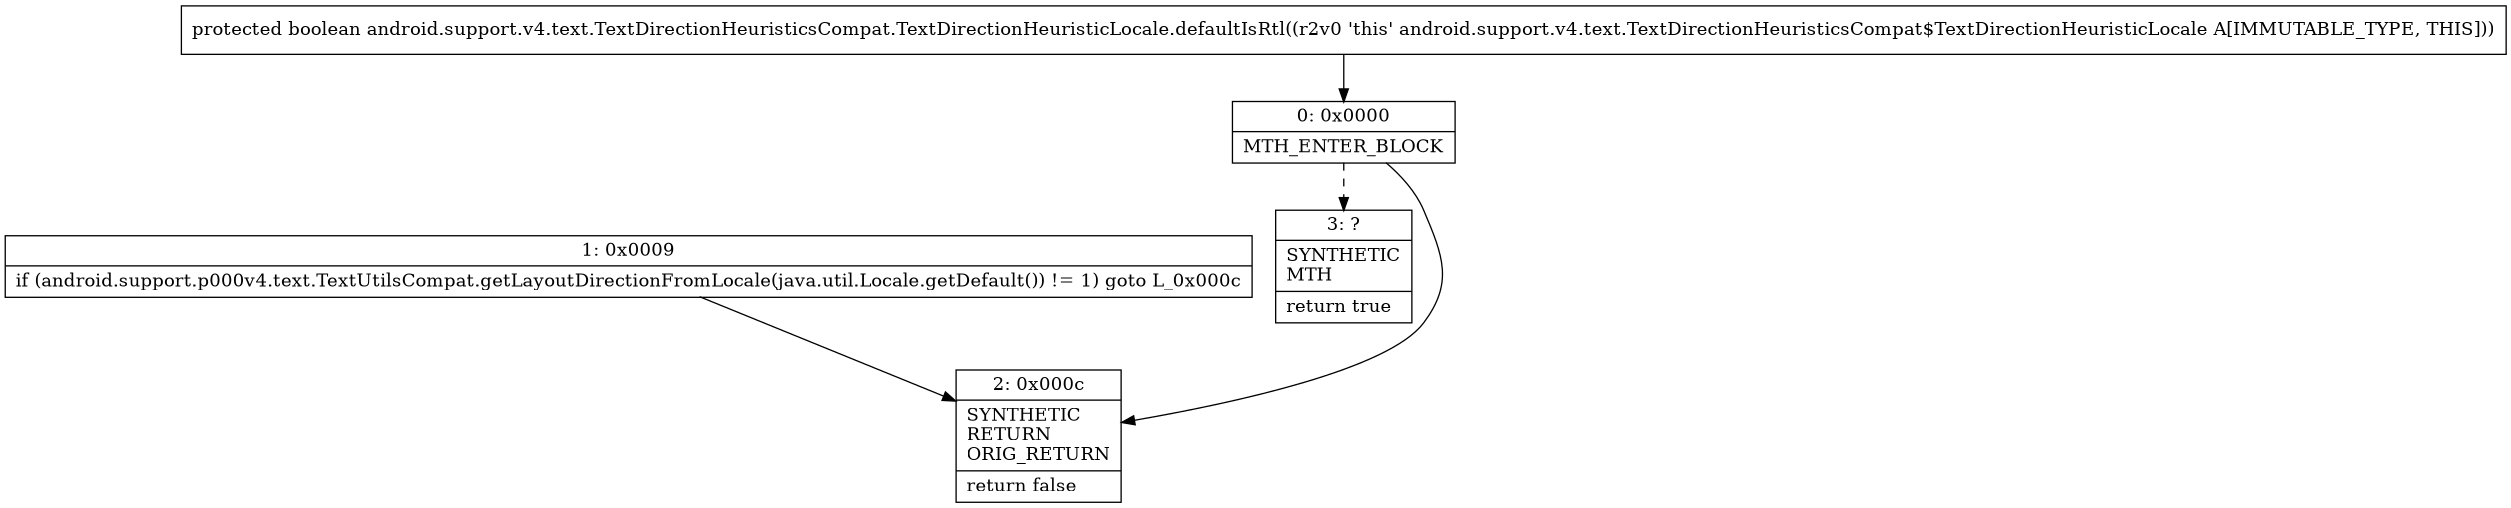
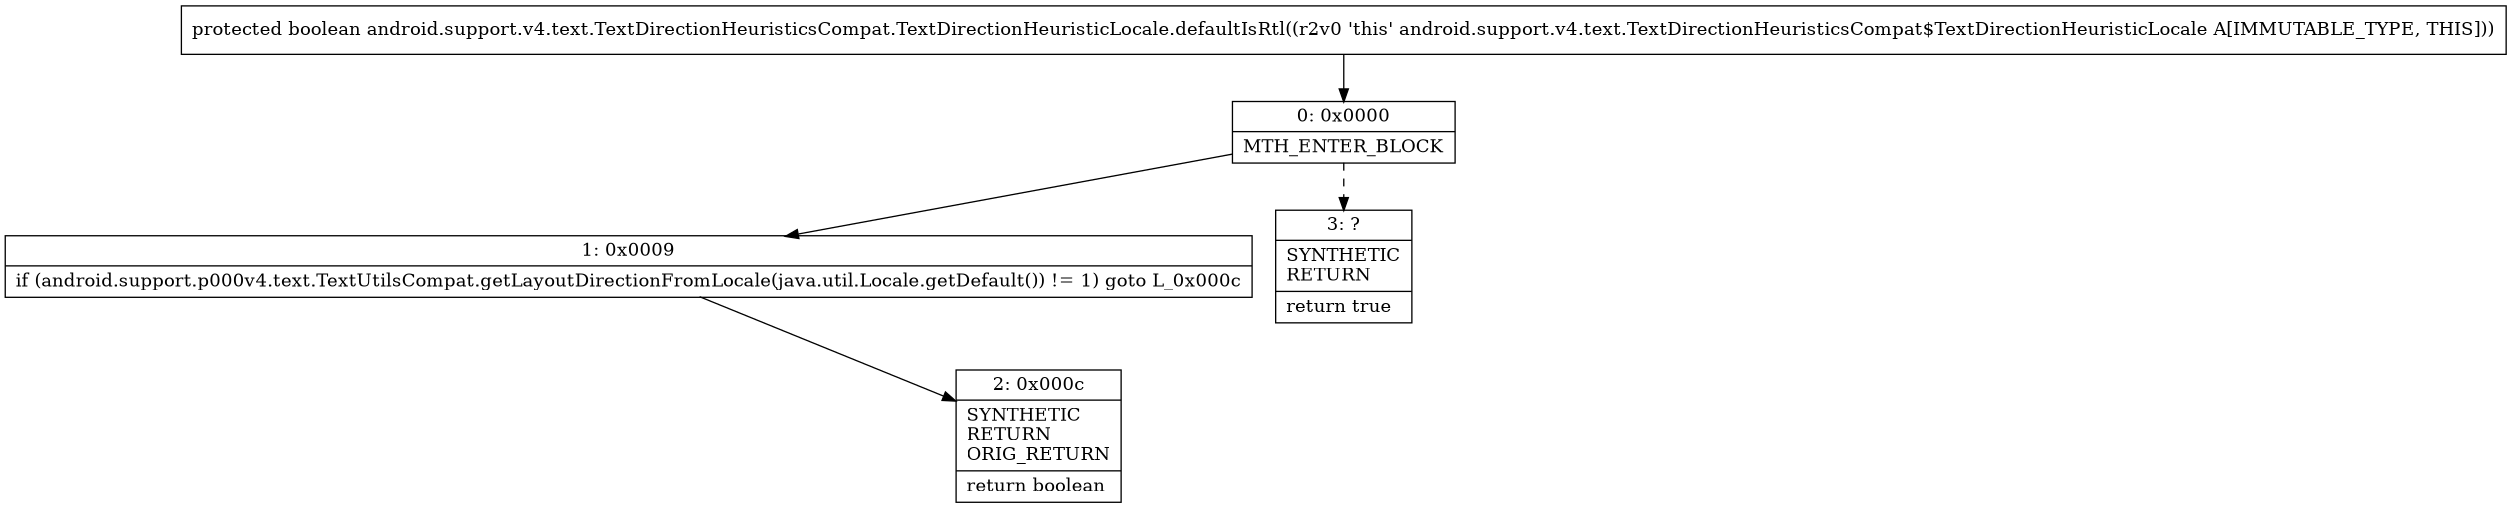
node "3: ?": text "MTH" -> "RETURN"
edge "0: 0x0000" -> "2: 0x000c": now "0: 0x0000" -> "1: 0x0009"
node "2: 0x000c": text "return false" -> "return boolean"
